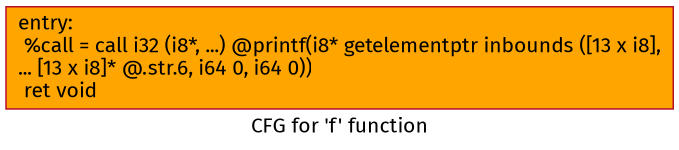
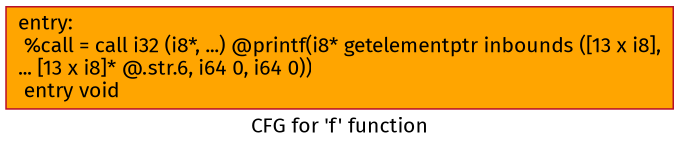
node "entry:": text "ret void" -> "entry void"
